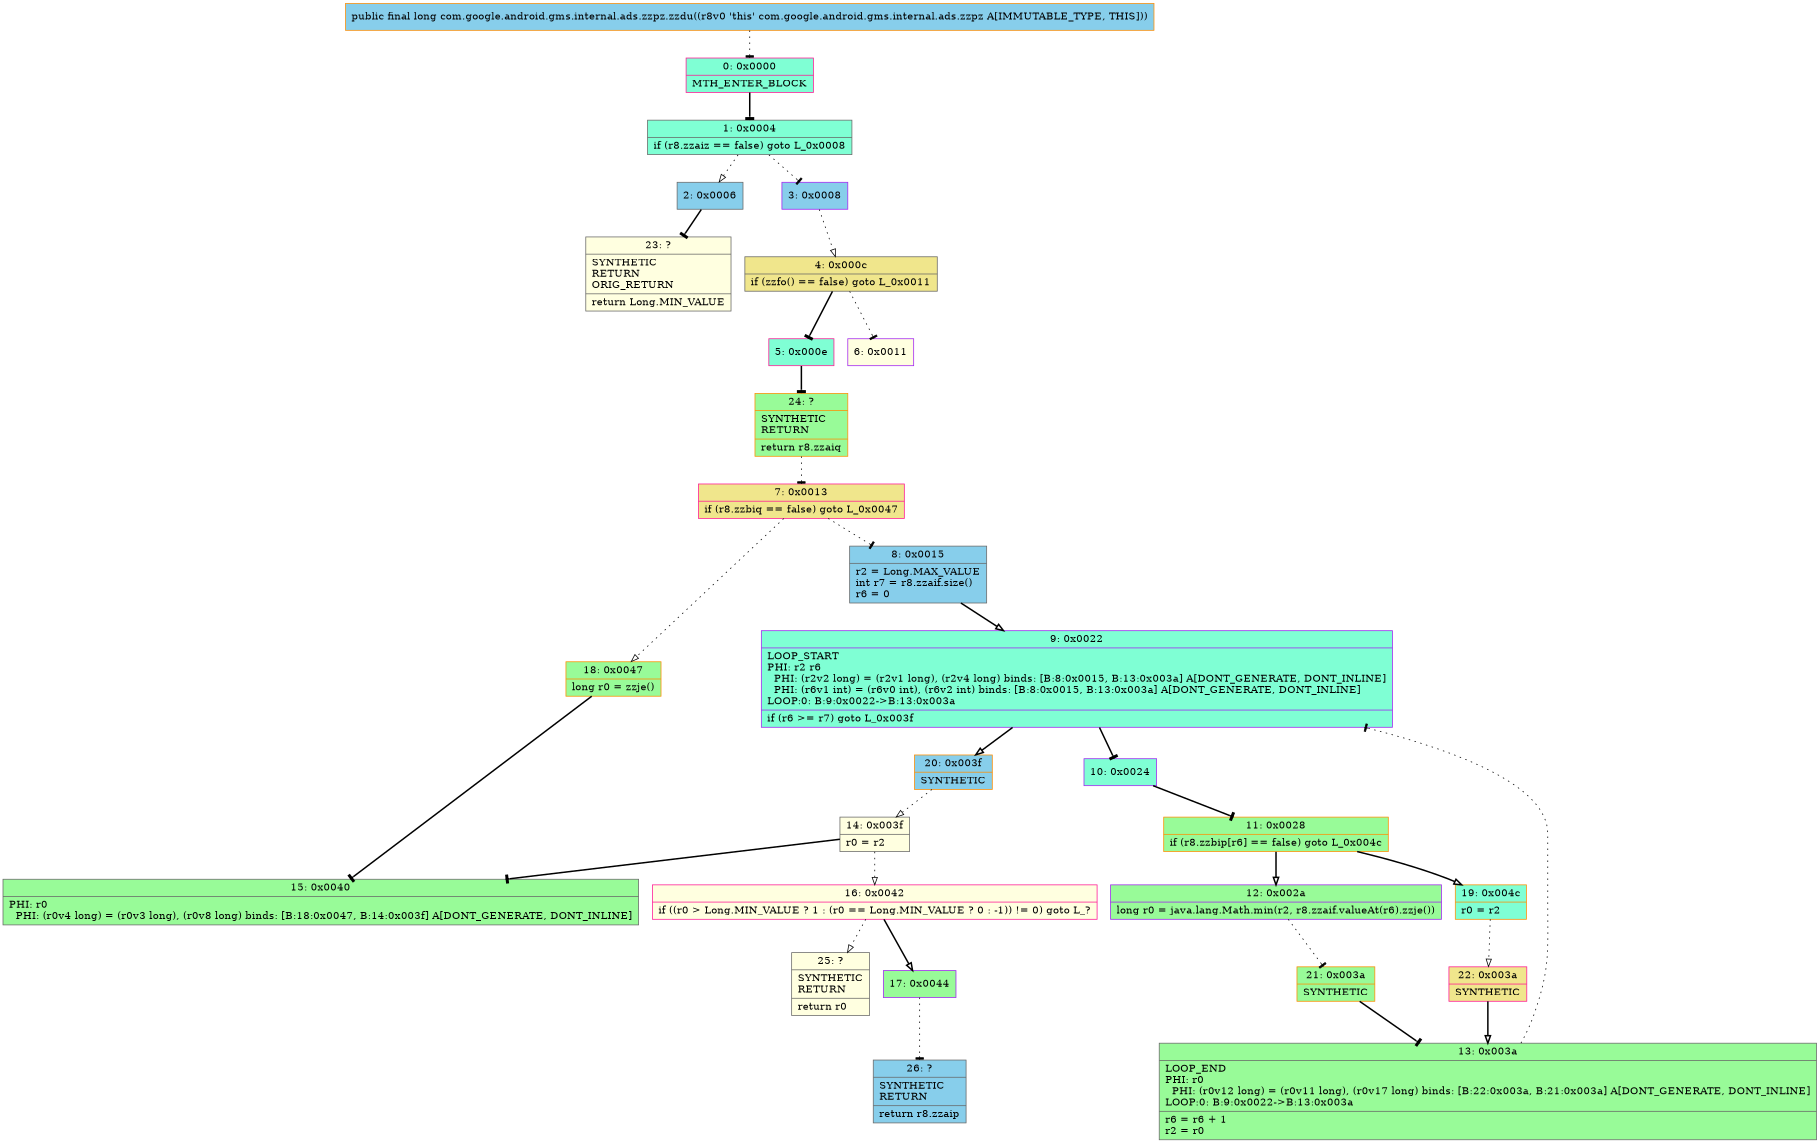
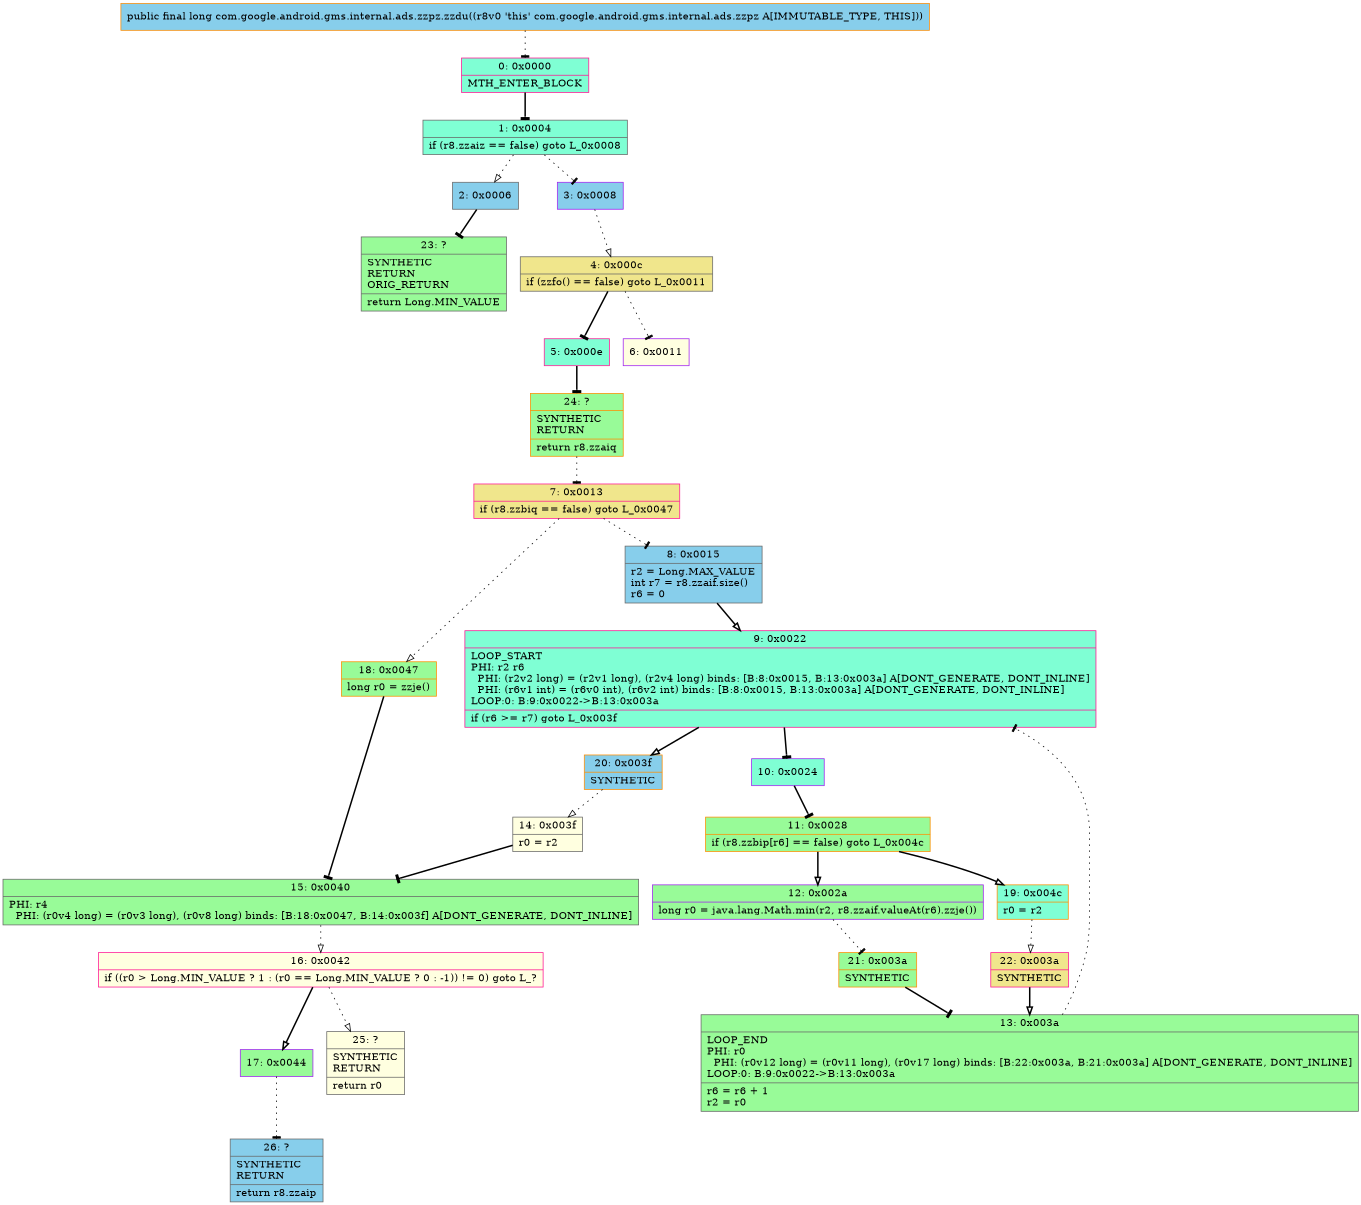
node "23: ?": fillcolor lightyellow -> palegreen
node "9: 0x0022": color purple -> deeppink
edge "14: 0x003f" -> "16: 0x0042": now "15: 0x0040" -> "16: 0x0042"
node "15: 0x0040": text "PHI: r0" -> "PHI: r4"
